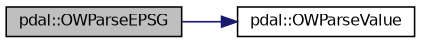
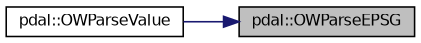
edge "pdal::OWParseEPSG" -> "pdal::OWParseValue": reversed
